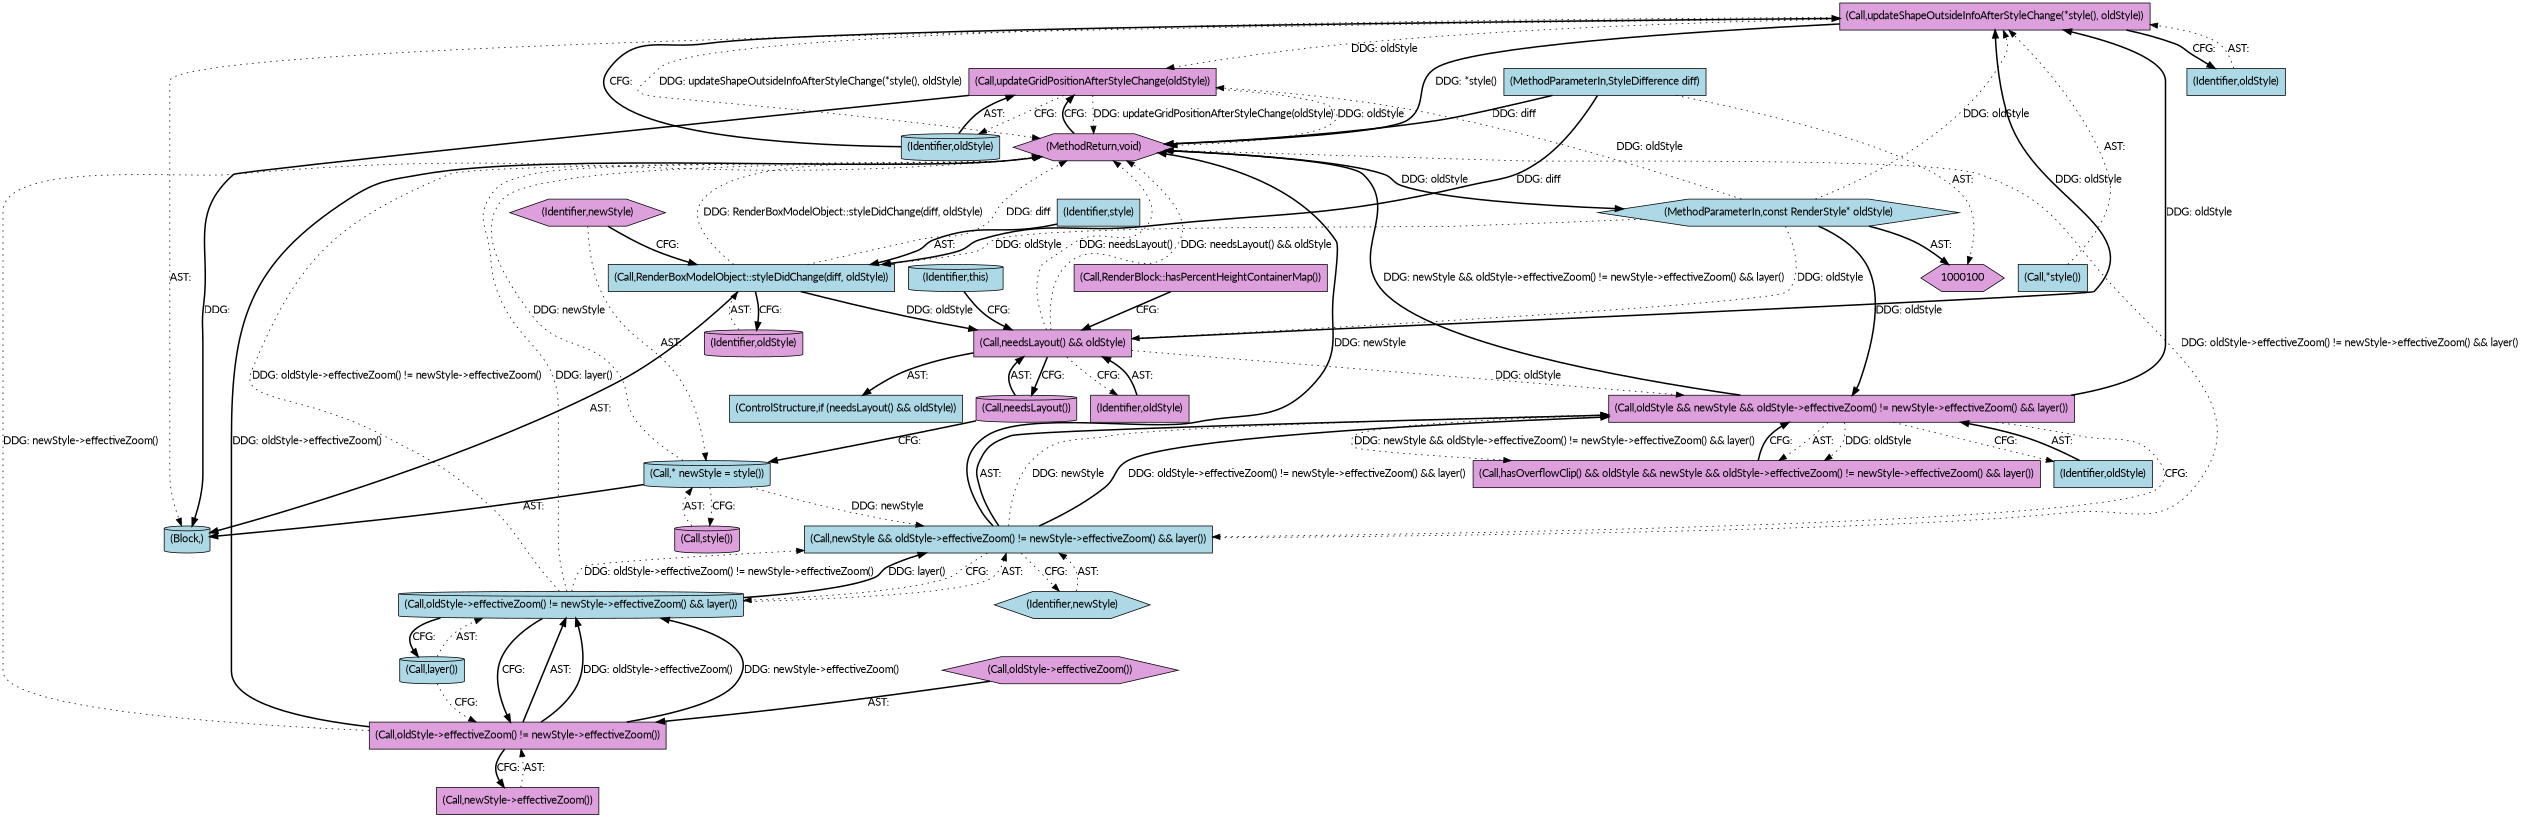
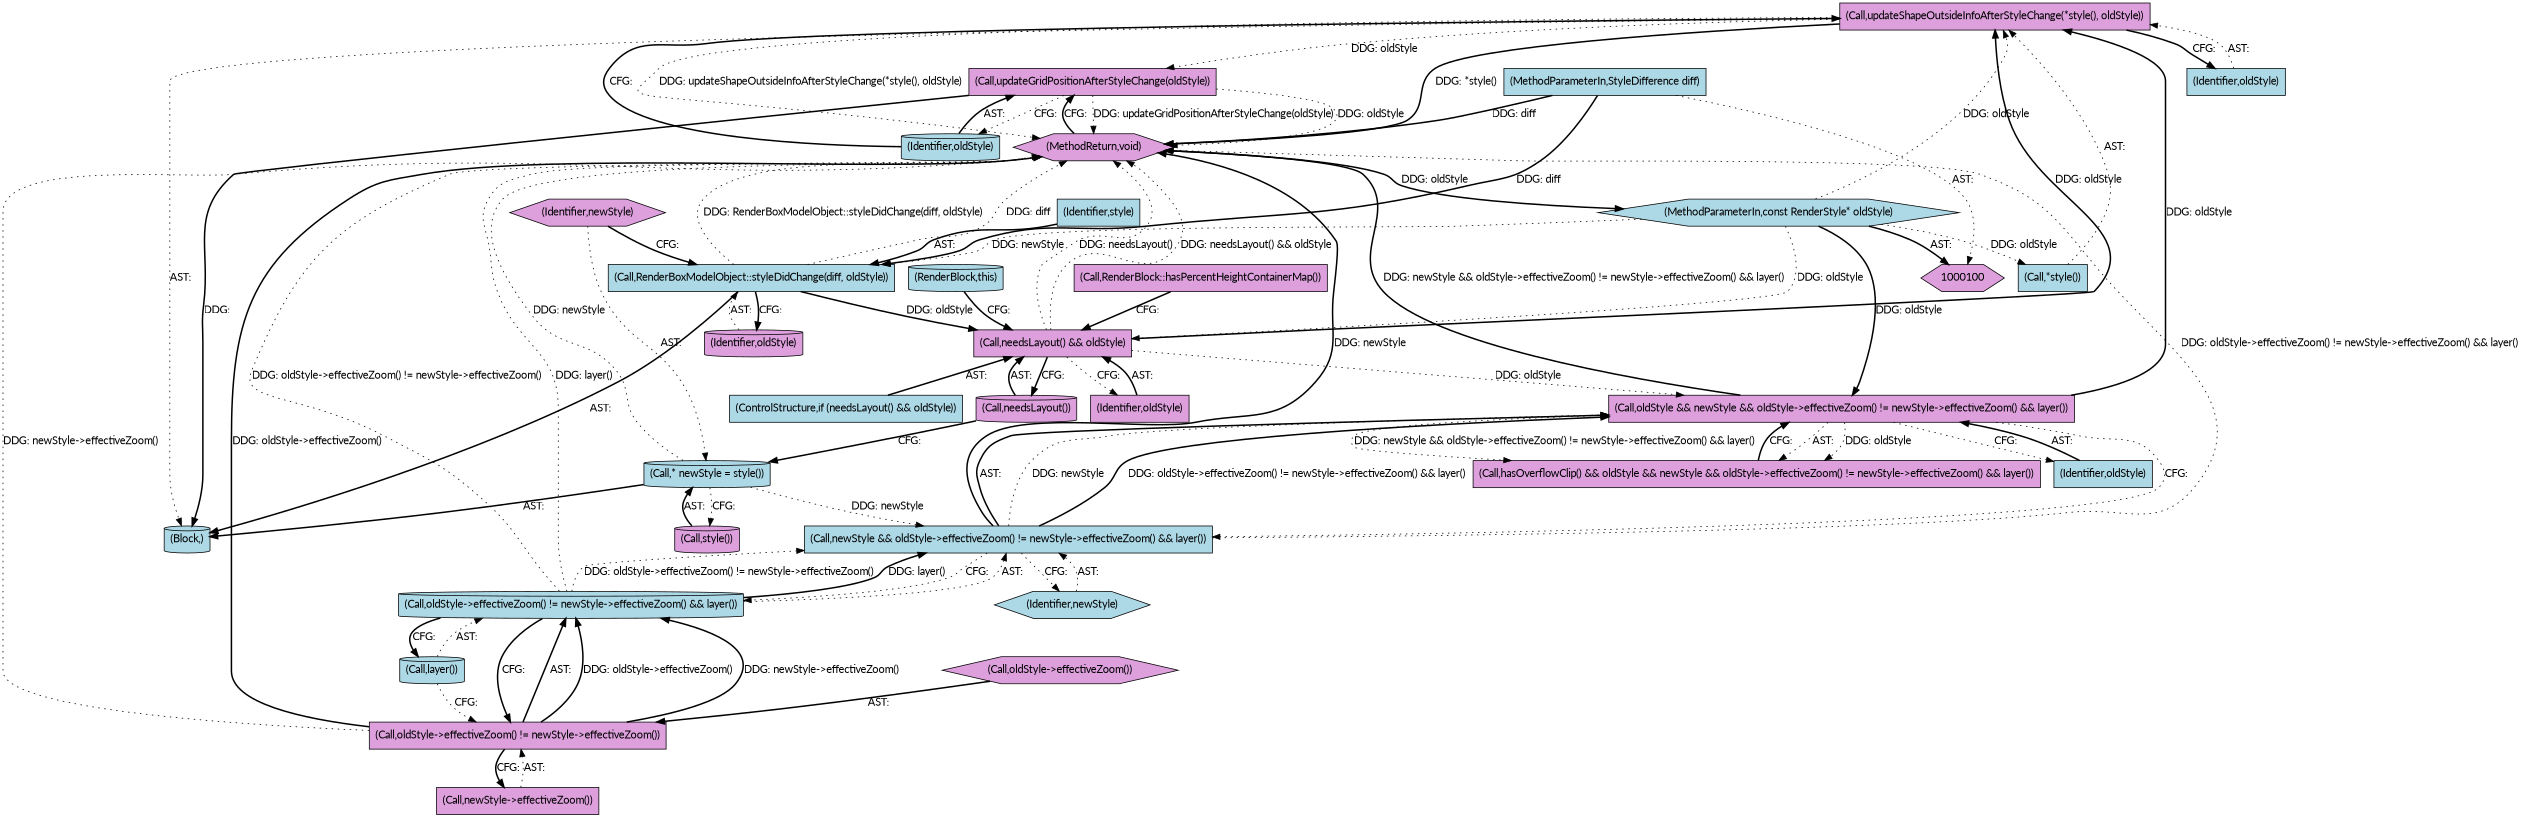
edge "(MethodParameterIn,const RenderStyle* oldStyle)" -> "(Call,updateGridPositionAfterStyleChange(oldStyle))": now "(MethodParameterIn,const RenderStyle* oldStyle)" -> "(Call,*style())"
edge "(MethodParameterIn,const RenderStyle* oldStyle)" -> "(Call,RenderBoxModelObject::styleDidChange(diff, oldStyle))": label "DDG: oldStyle" -> "DDG: newStyle"
node "(Identifier,this)": label "(Identifier,this)" -> "(RenderBlock,this)"
edge "(Call,needsLayout() && oldStyle)" -> "(ControlStructure,if (needsLayout() && oldStyle))": reversed
edge "(Call,style())" -> "(Call,* newStyle = style())": style dotted -> bold
